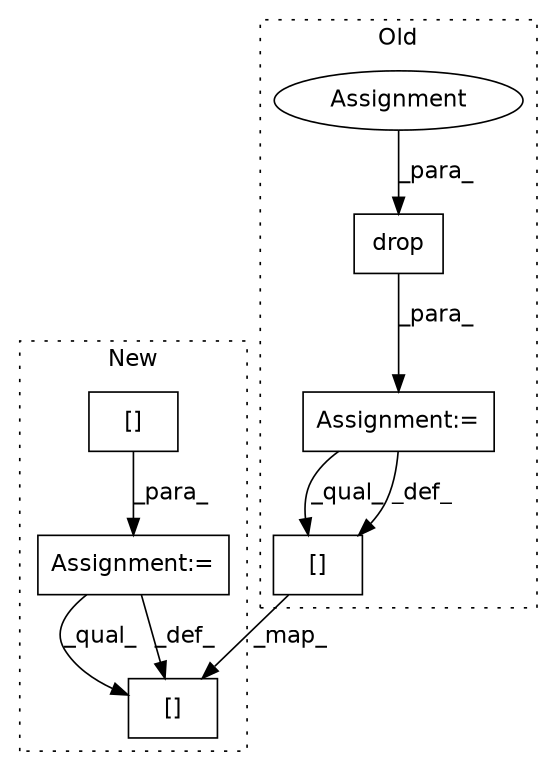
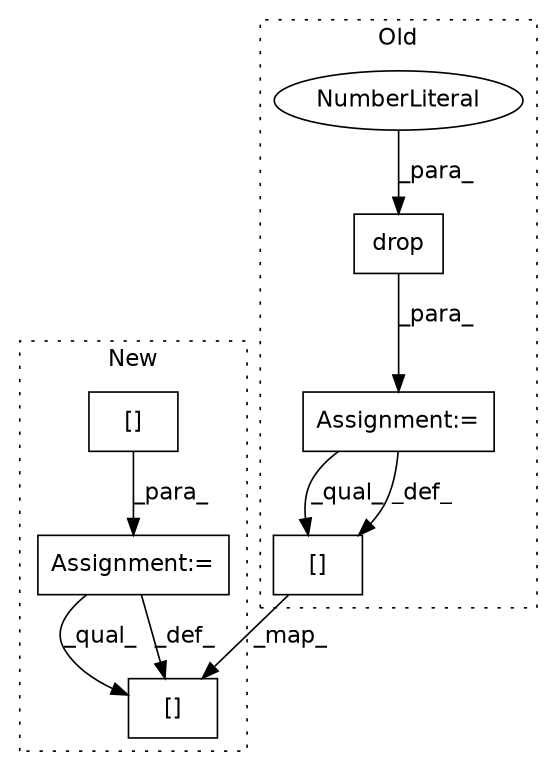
node "Assignment": label "Assignment" -> "NumberLiteral"
